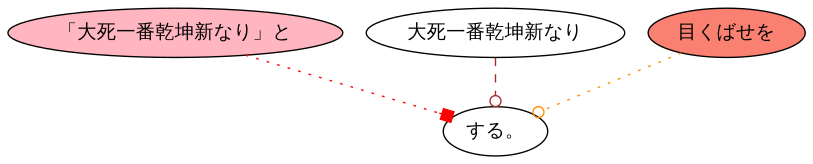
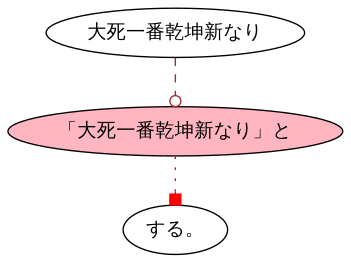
node "目くばせを": removed
edge "大死一番乾坤新なり" -> "する。": now "大死一番乾坤新なり" -> "「大死一番乾坤新なり」と"
